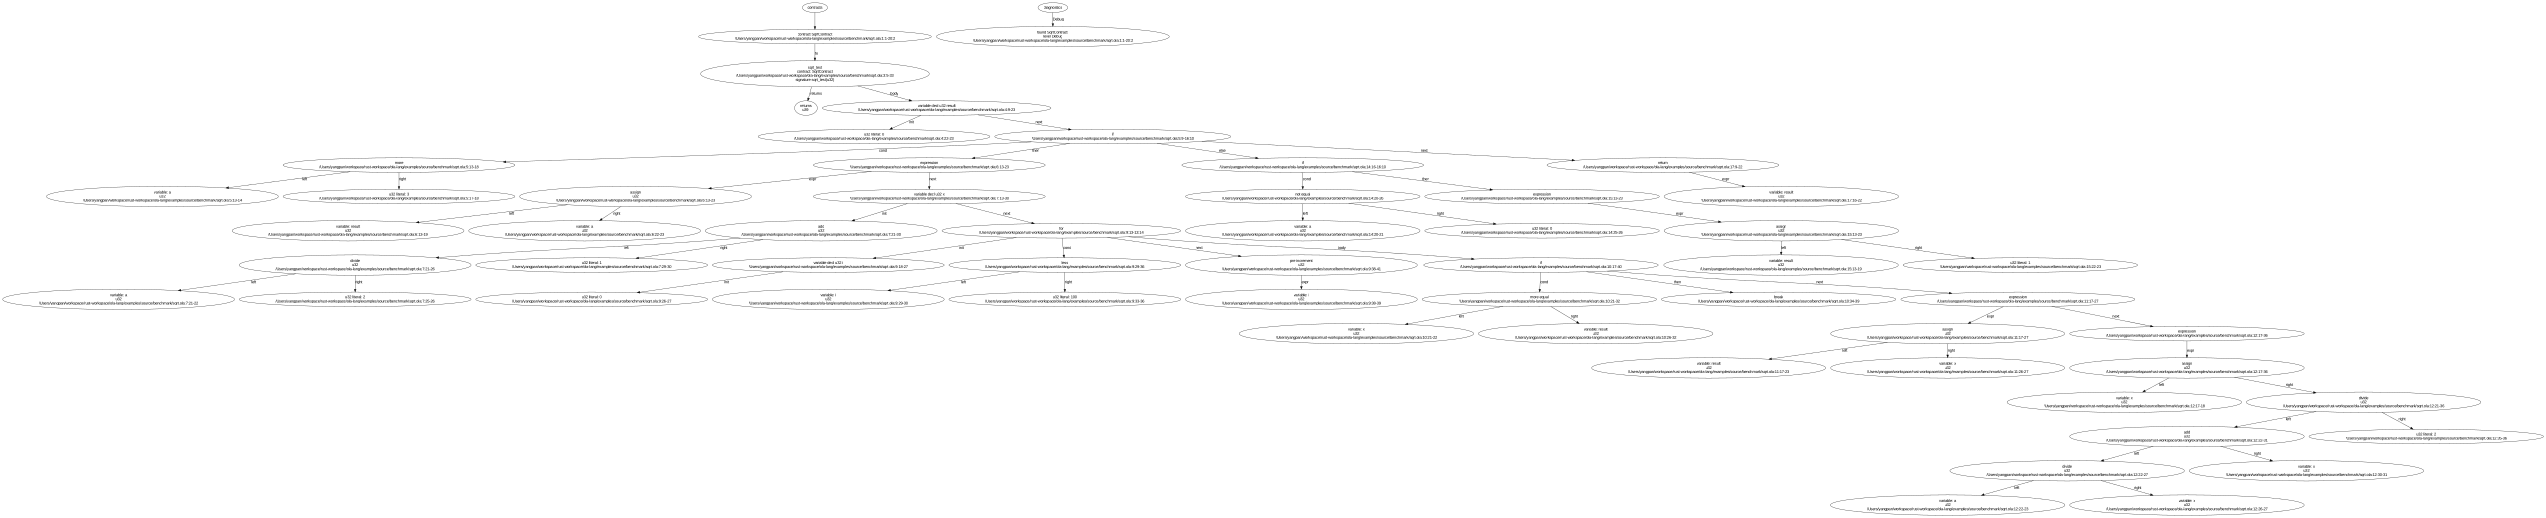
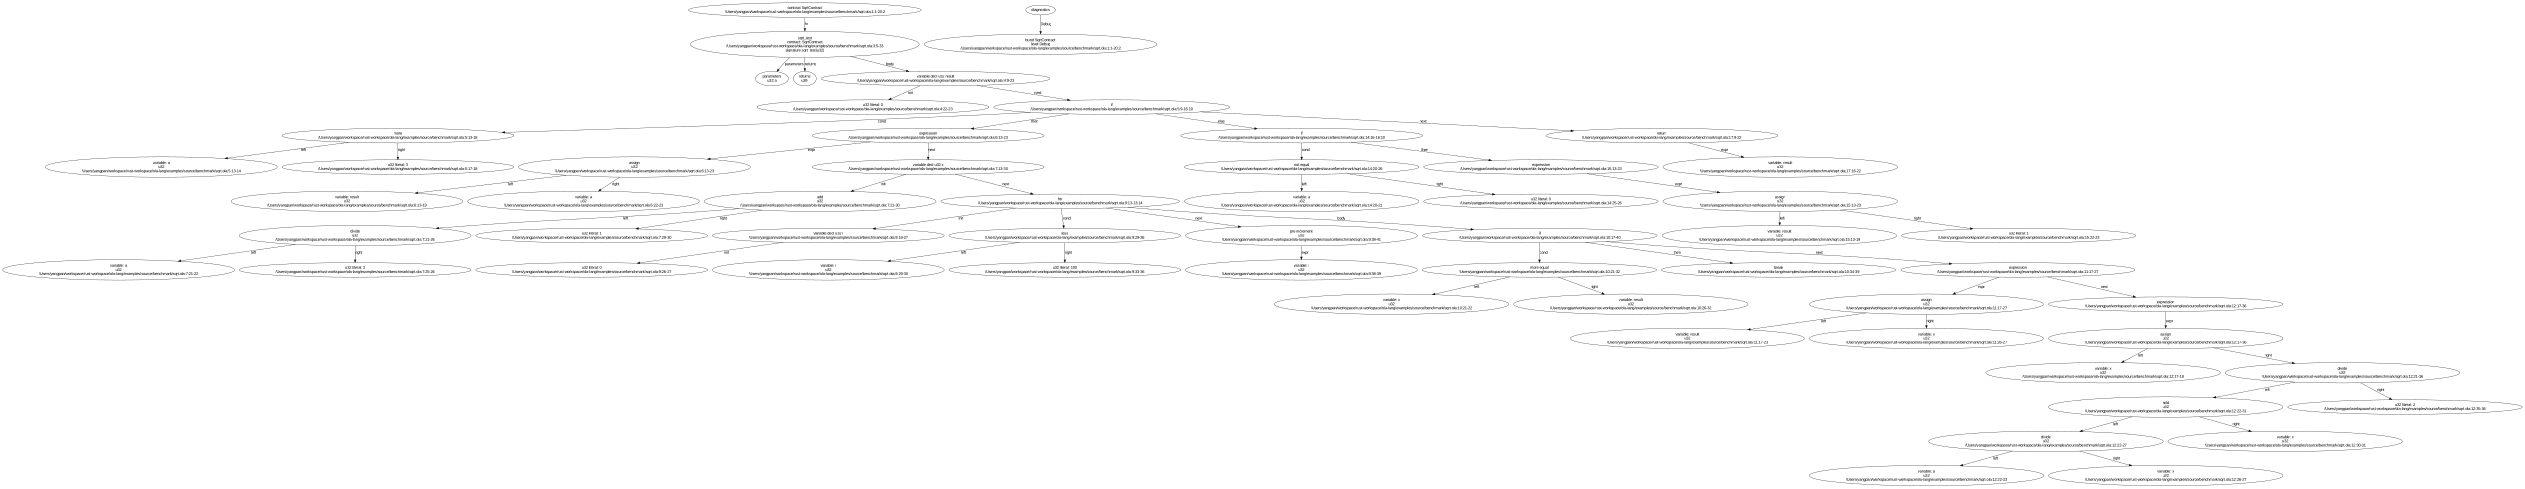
node "contracts": removed
node "parameters u32 a": added
